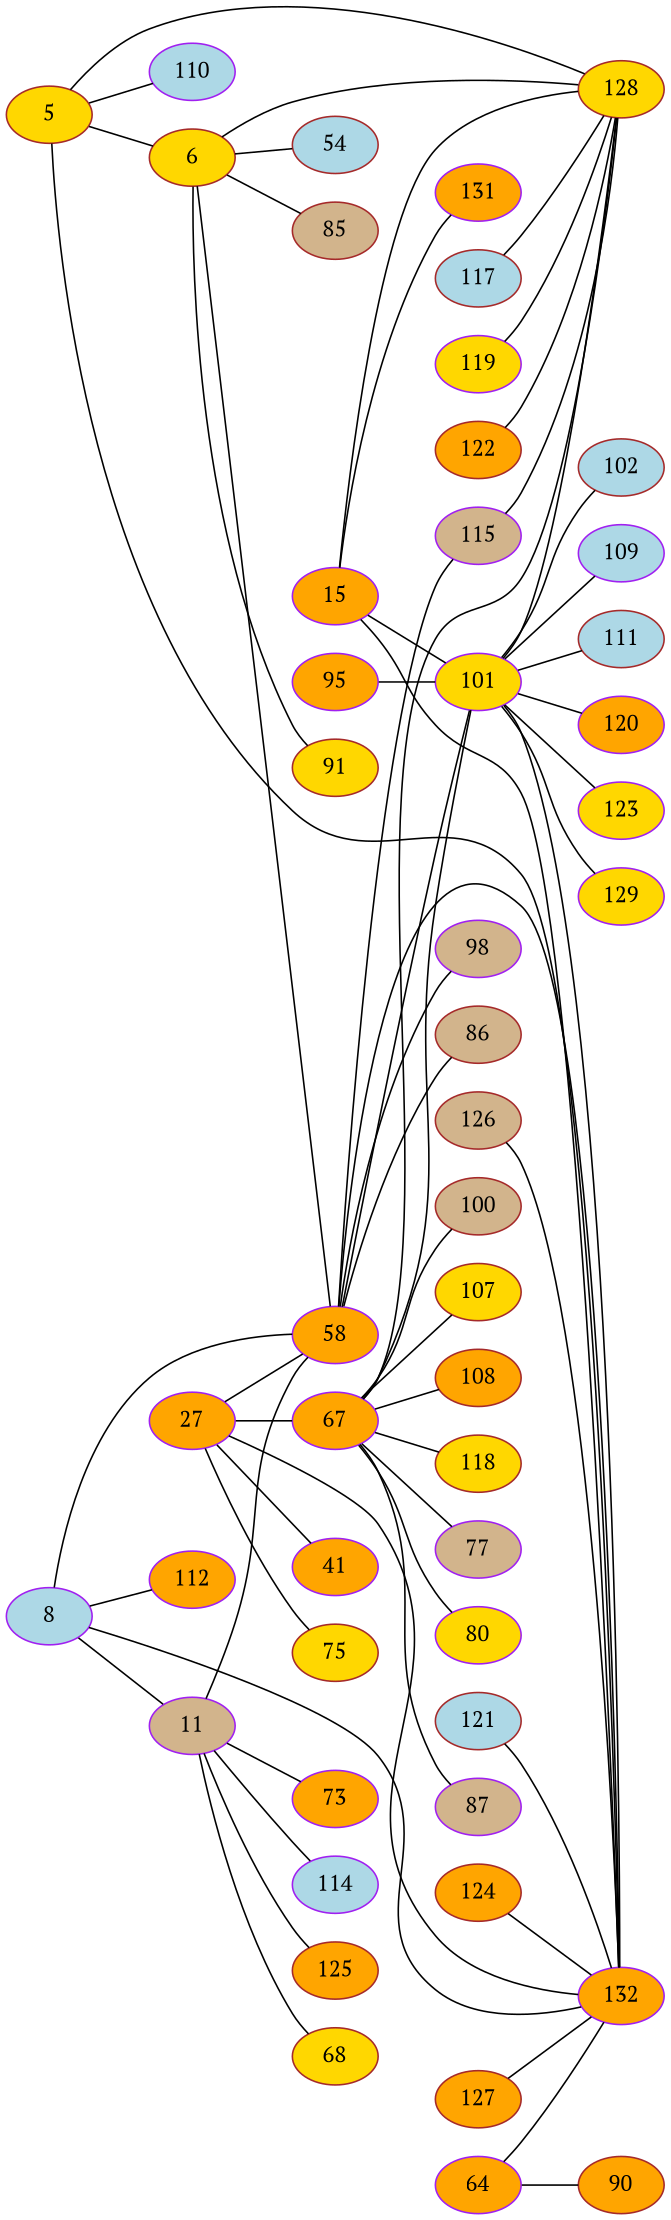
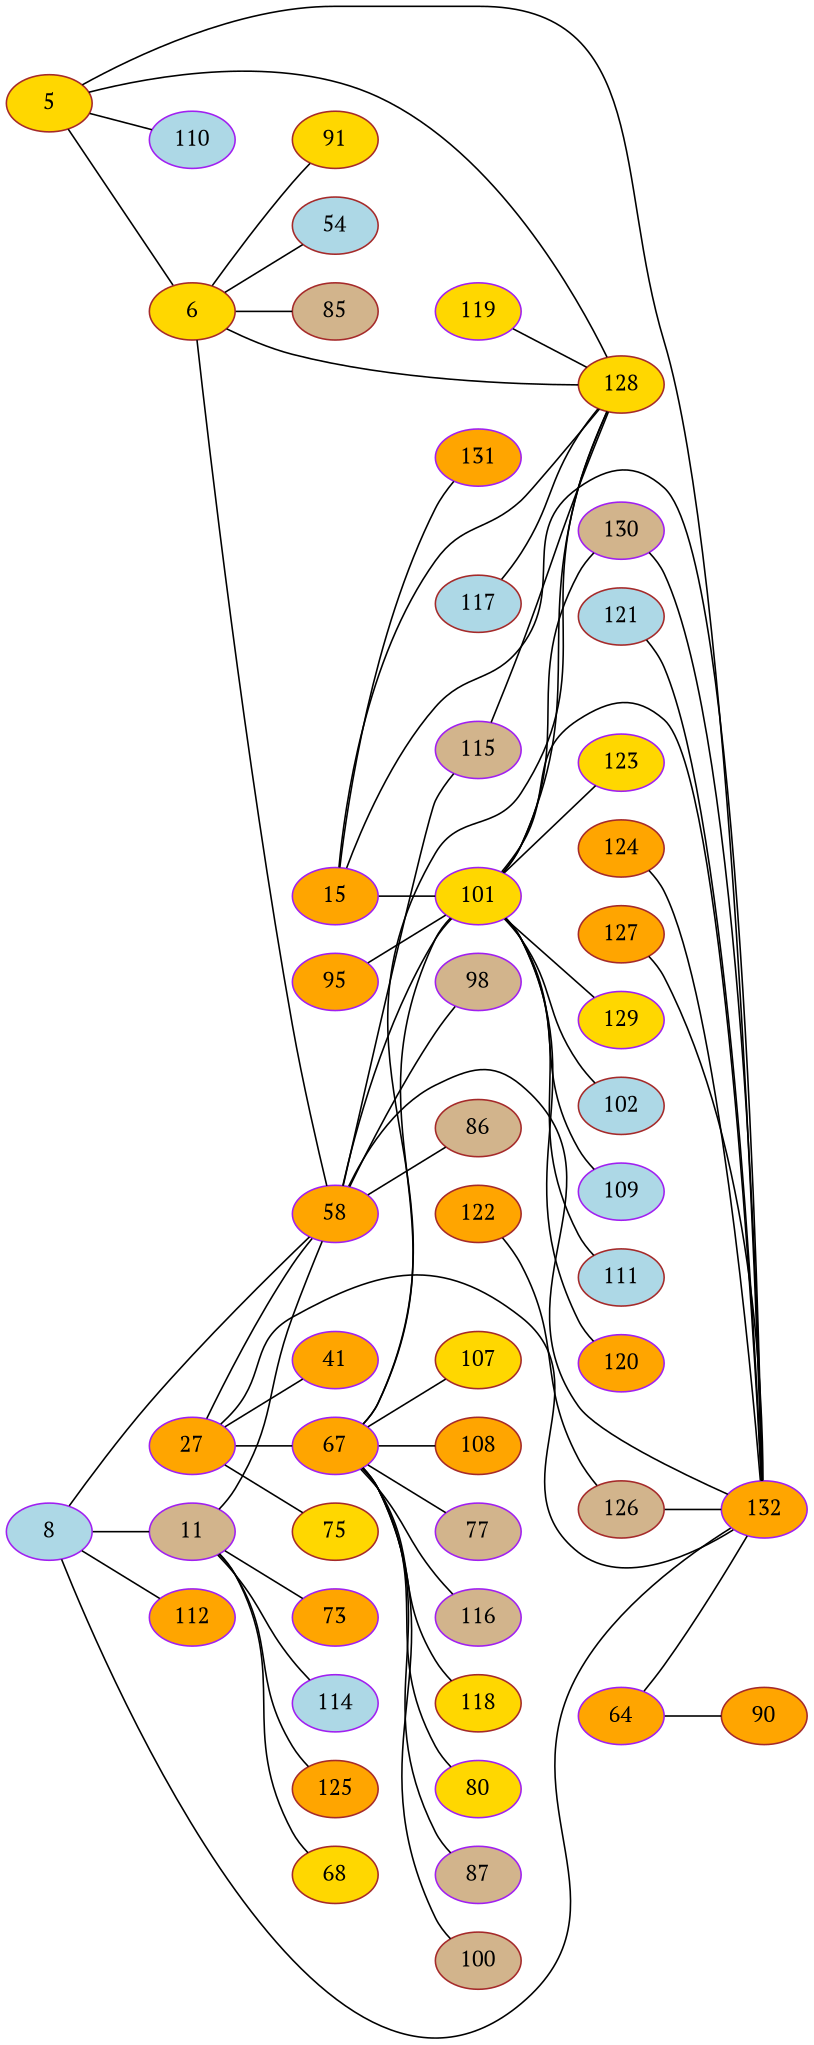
edge "128" -- "122": now "126" -- "122"
node "130": added
node "116": added
